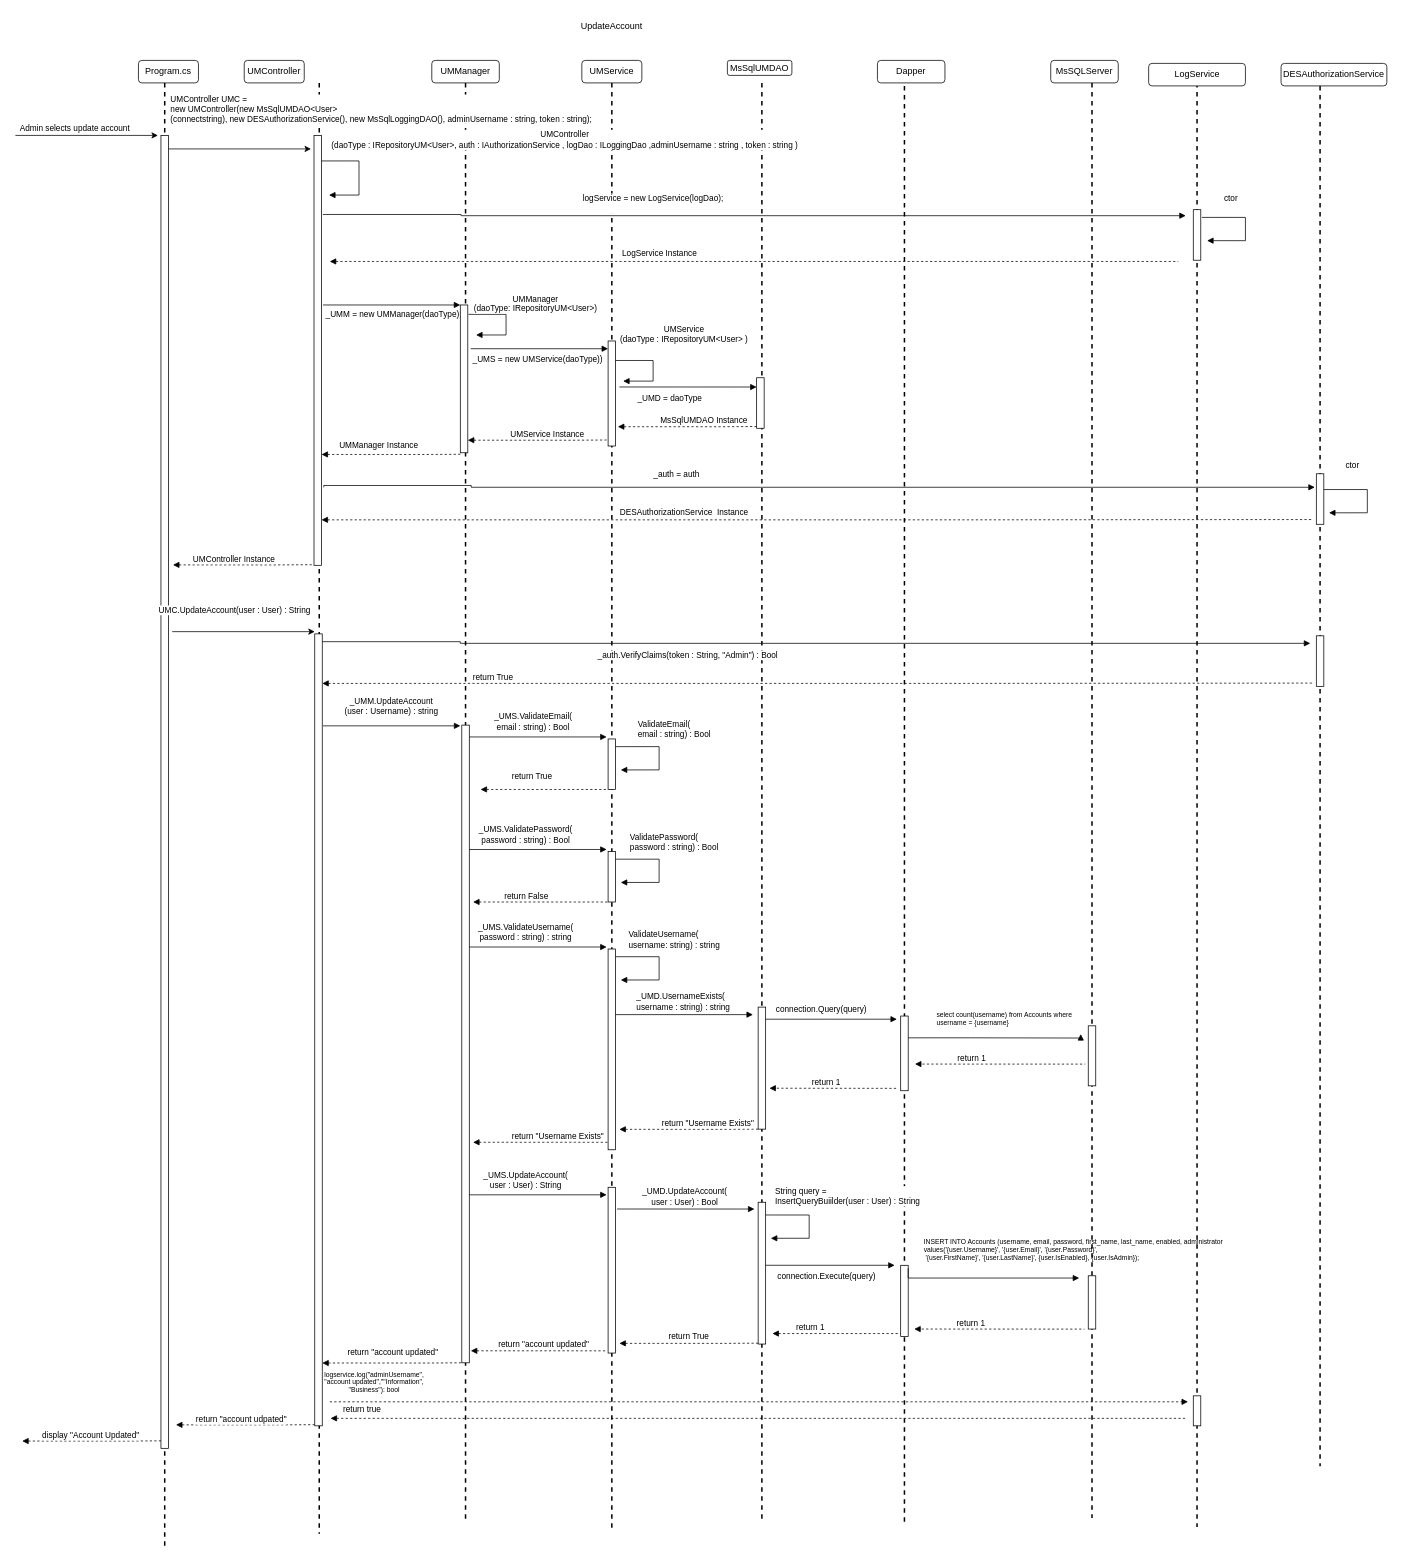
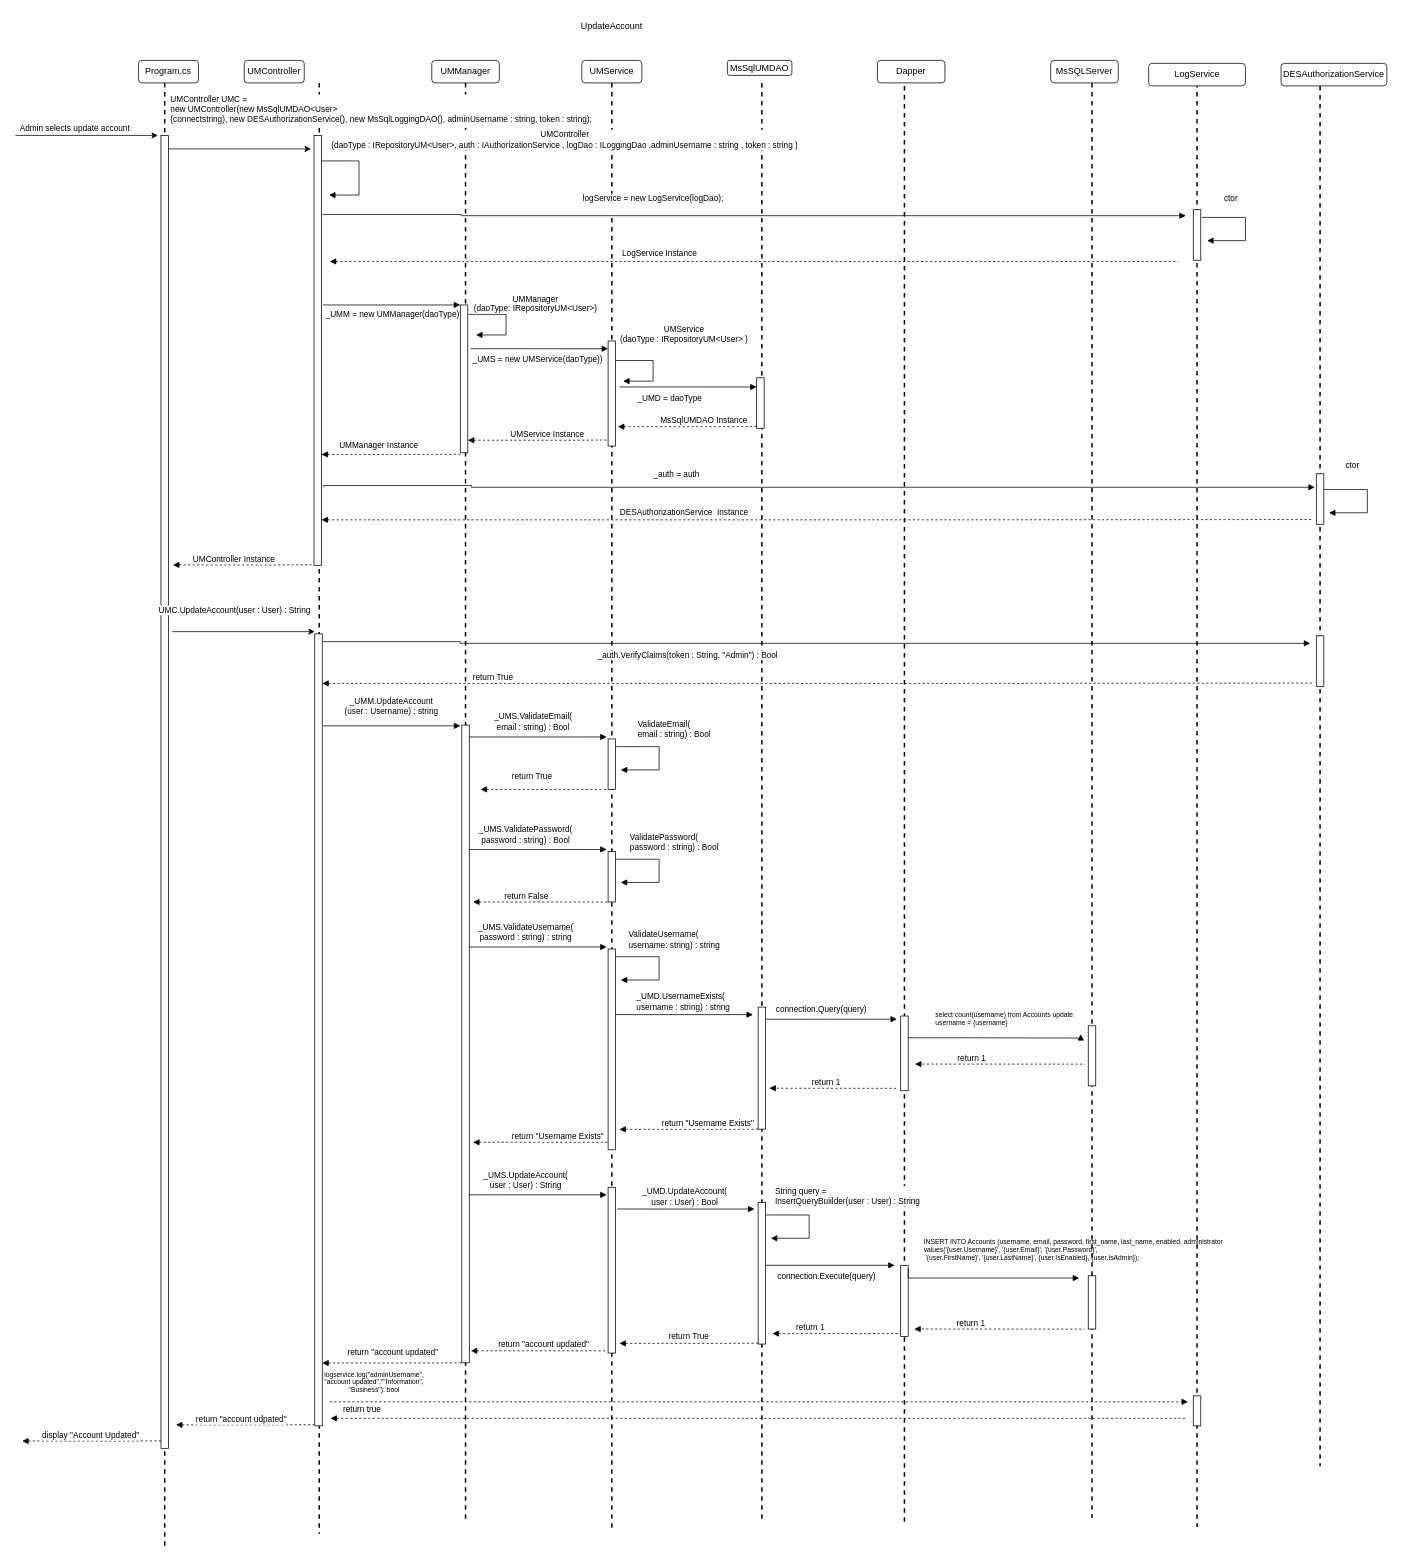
node "select count(username) from Accounts where username = {username}": label "select count(username) from Accounts where username = {username}" -> "select count(username) from Accounts update username = {username}"
